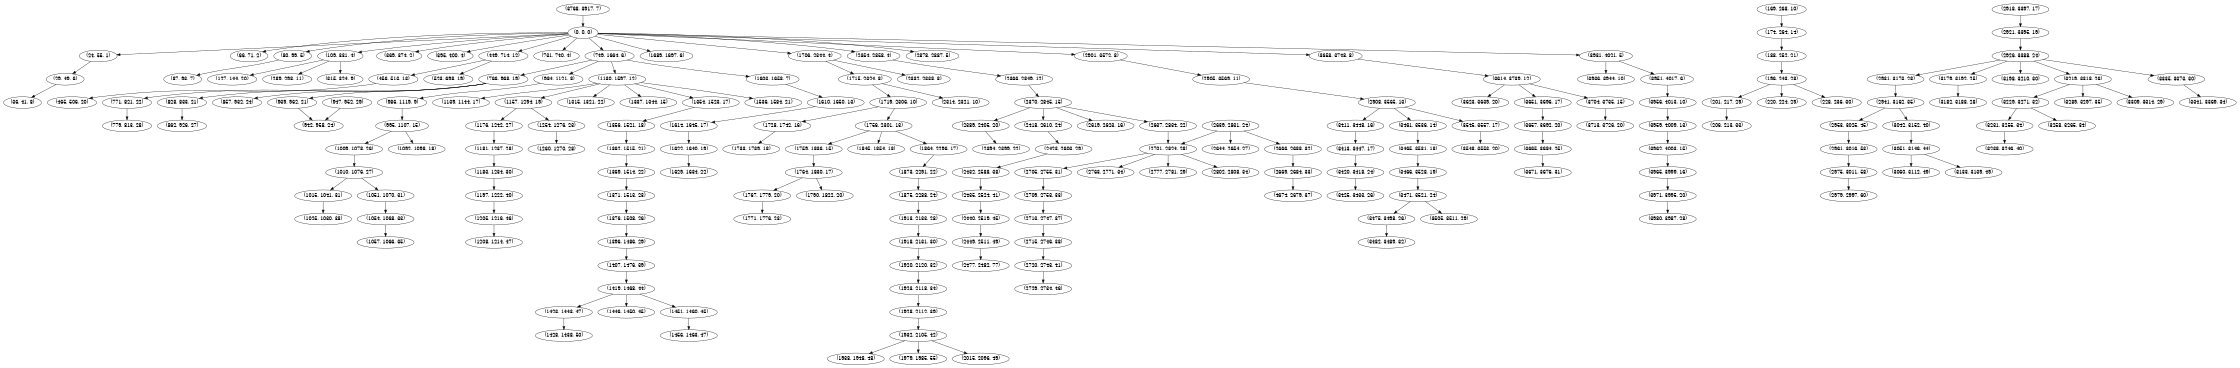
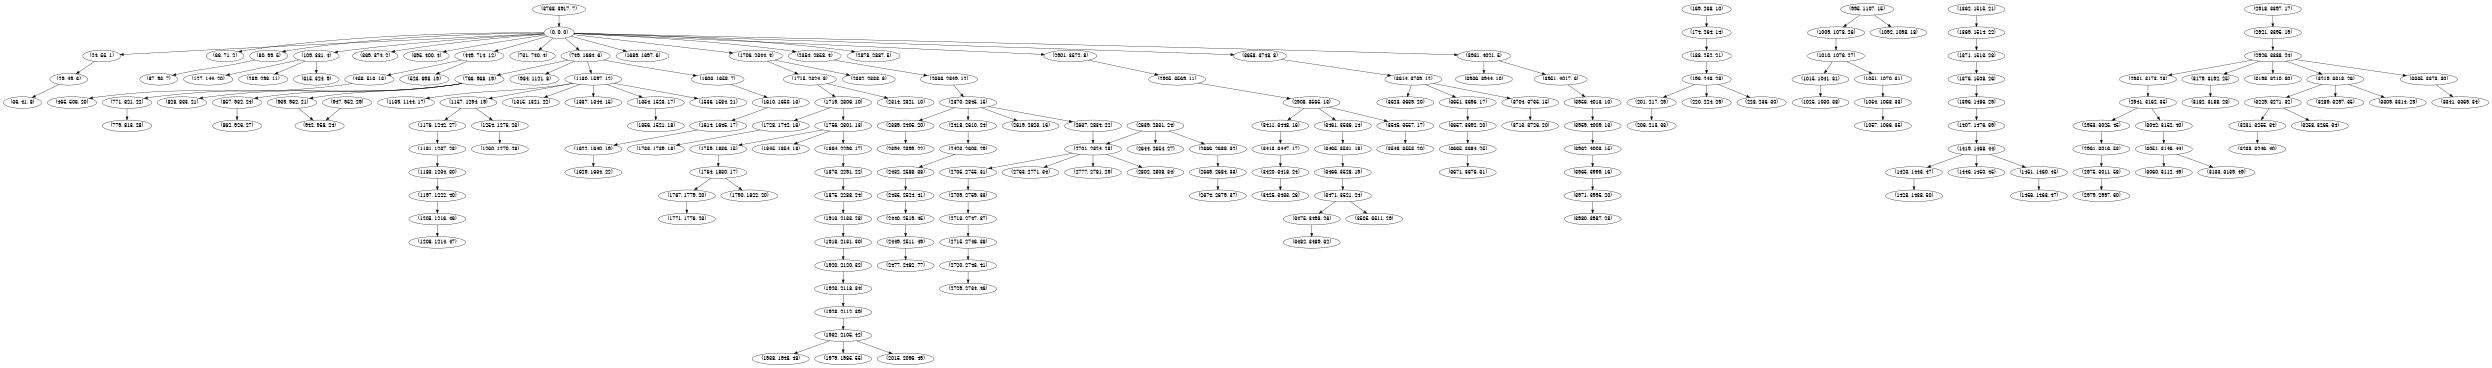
node "(986, 1119, 9)": removed
edge "(828, 833, 21)" -> "(862, 926, 27)": now "(857, 932, 24)" -> "(862, 926, 27)"
edge "(1356, 1521, 18)" -> "(1362, 1515, 21)": removed
node "(2709, 2753, 33)": label "(2709, 2753, 33)" -> "(2709, 2759, 33)"
node "(4674, 2679, 37)": label "(4674, 2679, 37)" -> "(2674, 2679, 37)"
